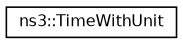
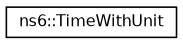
node "ns3::TimeWithUnit": label "ns3::TimeWithUnit" -> "ns6::TimeWithUnit"
